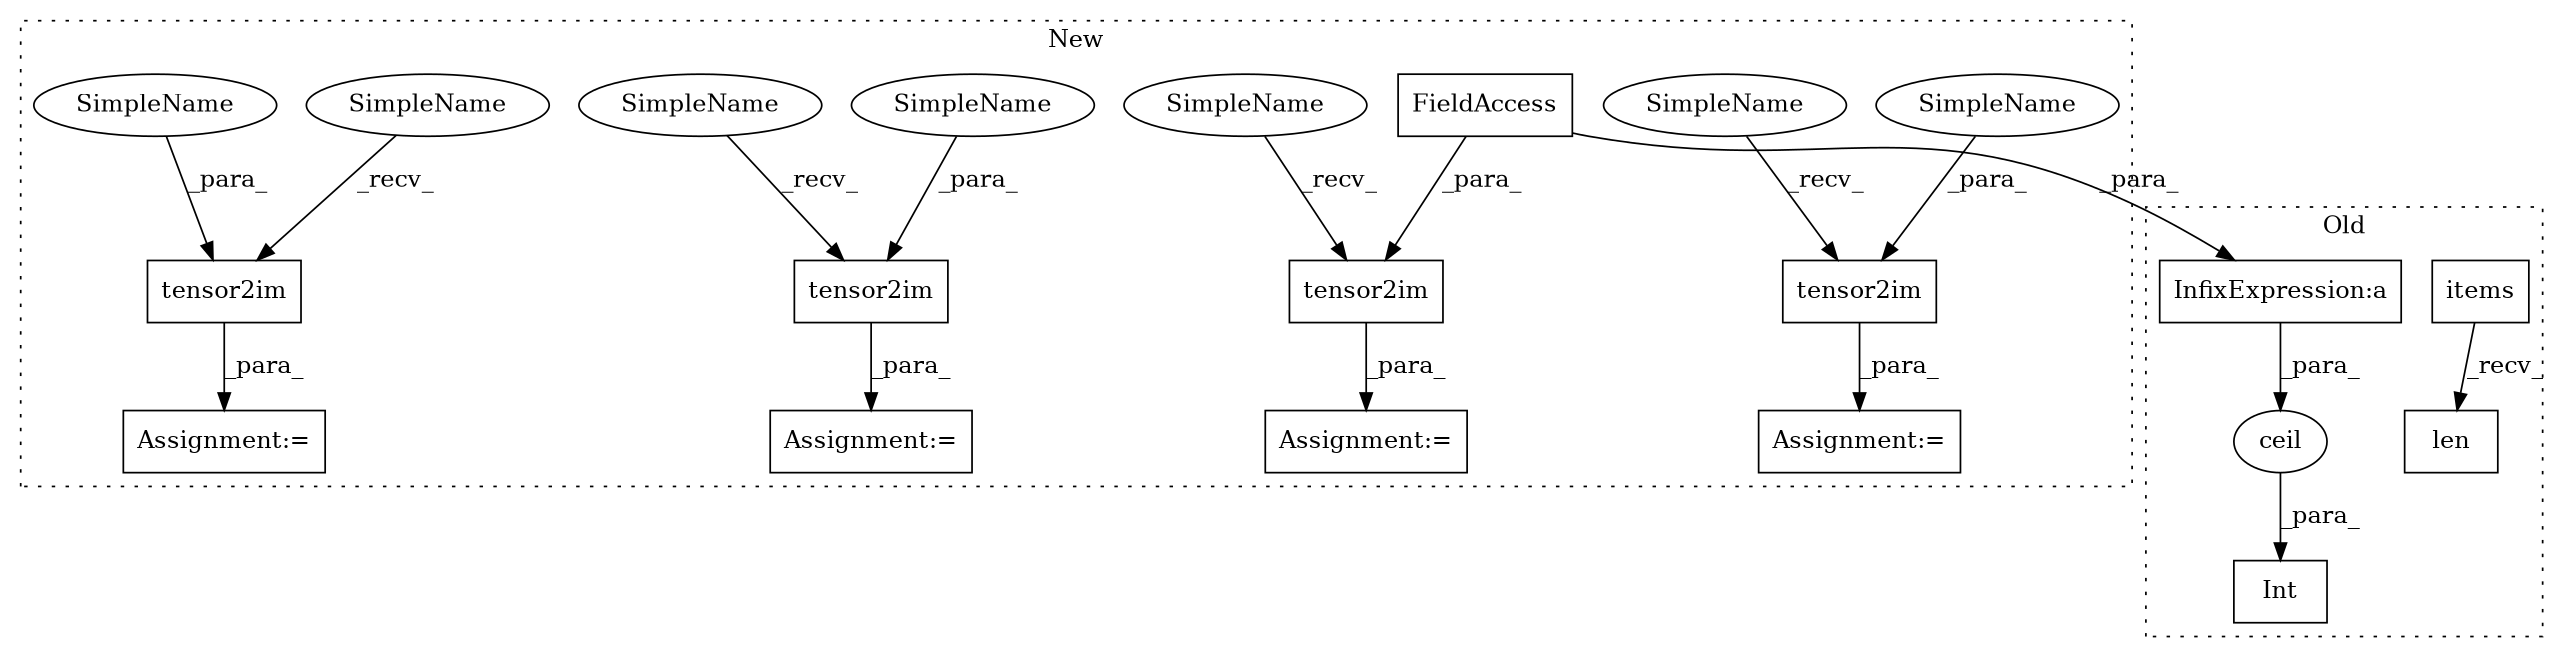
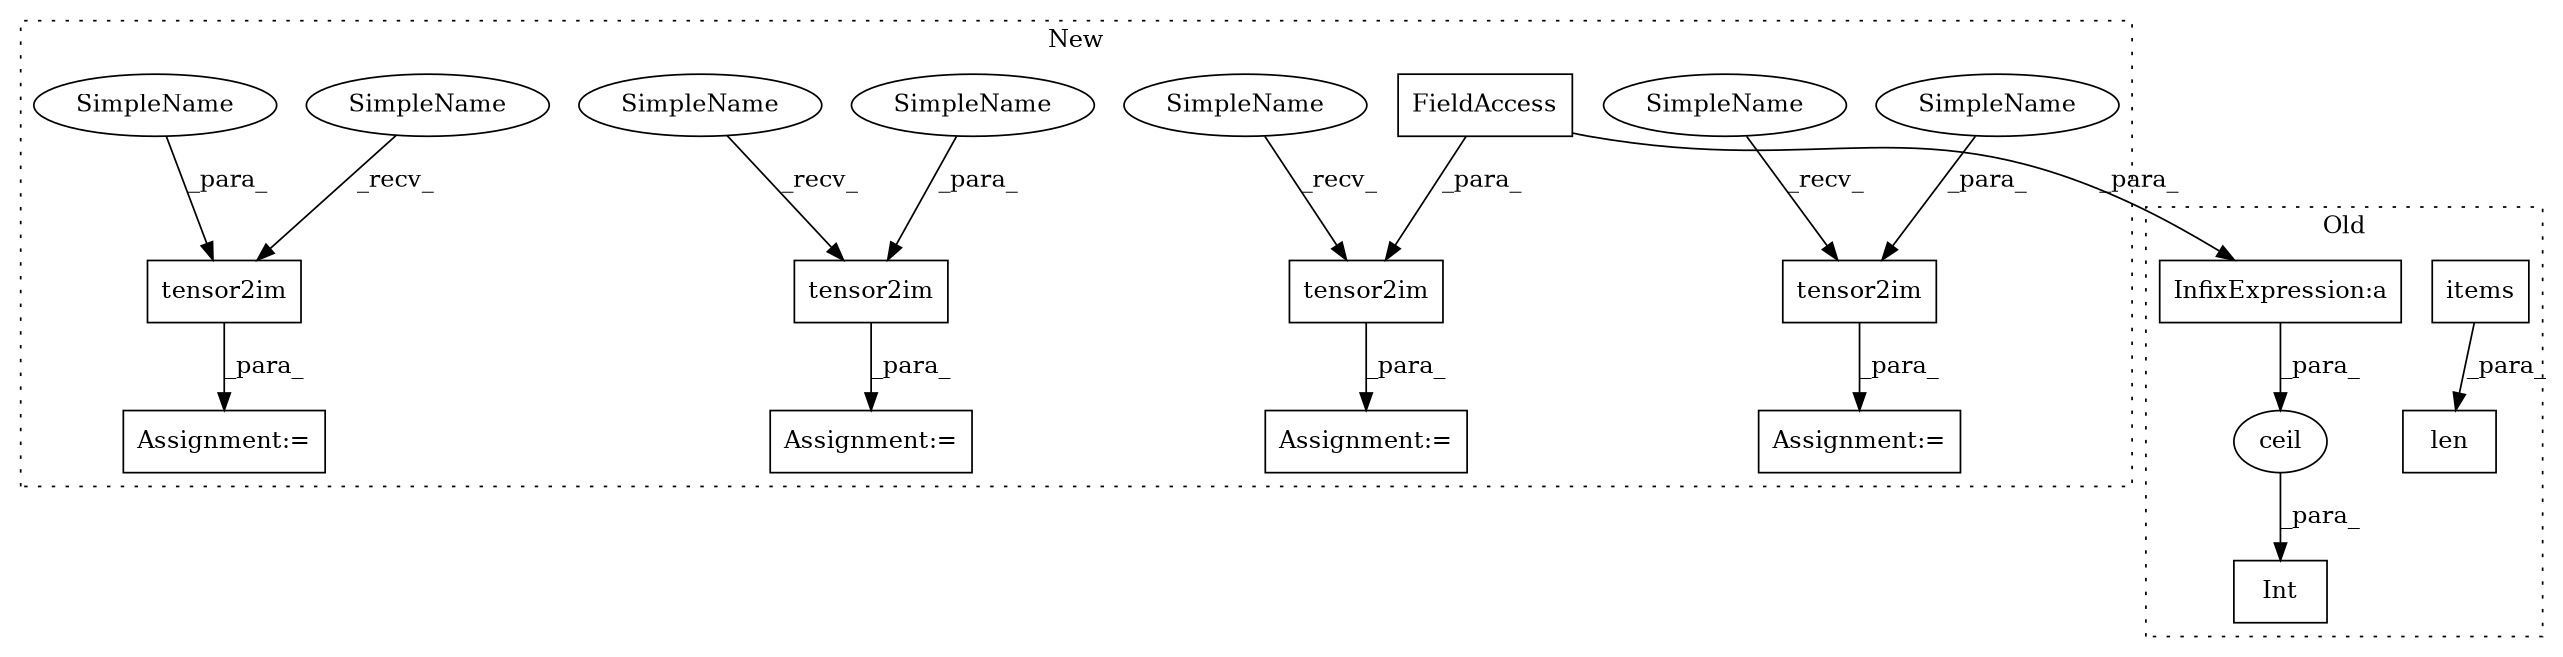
edge "items" -> "len": label "_recv_" -> "_para_"
